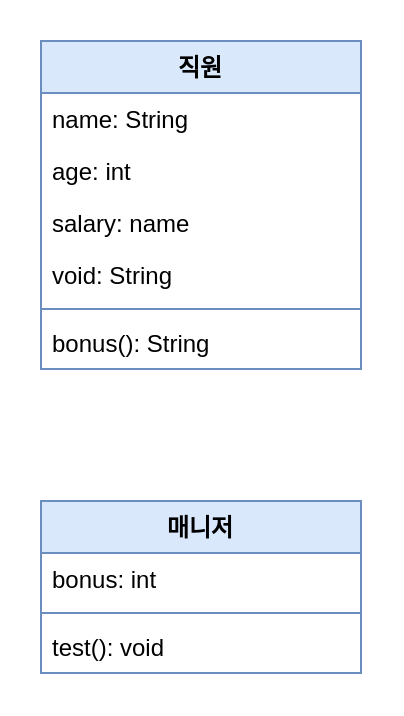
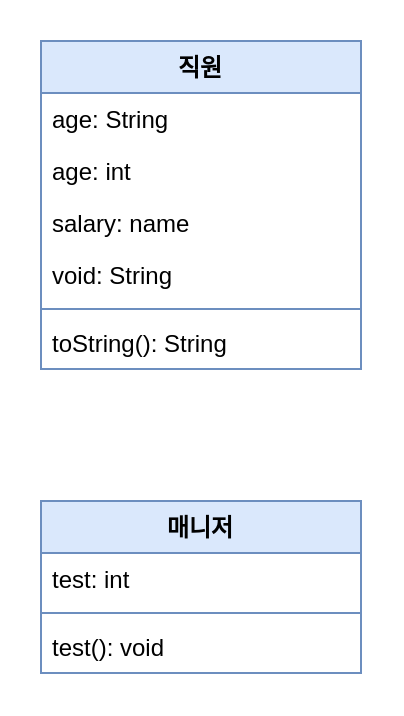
node "name: String": label "name: String" -> "age: String"
node "bonus(): String": label "bonus(): String" -> "toString(): String"
node "bonus: int": label "bonus: int" -> "test: int"
